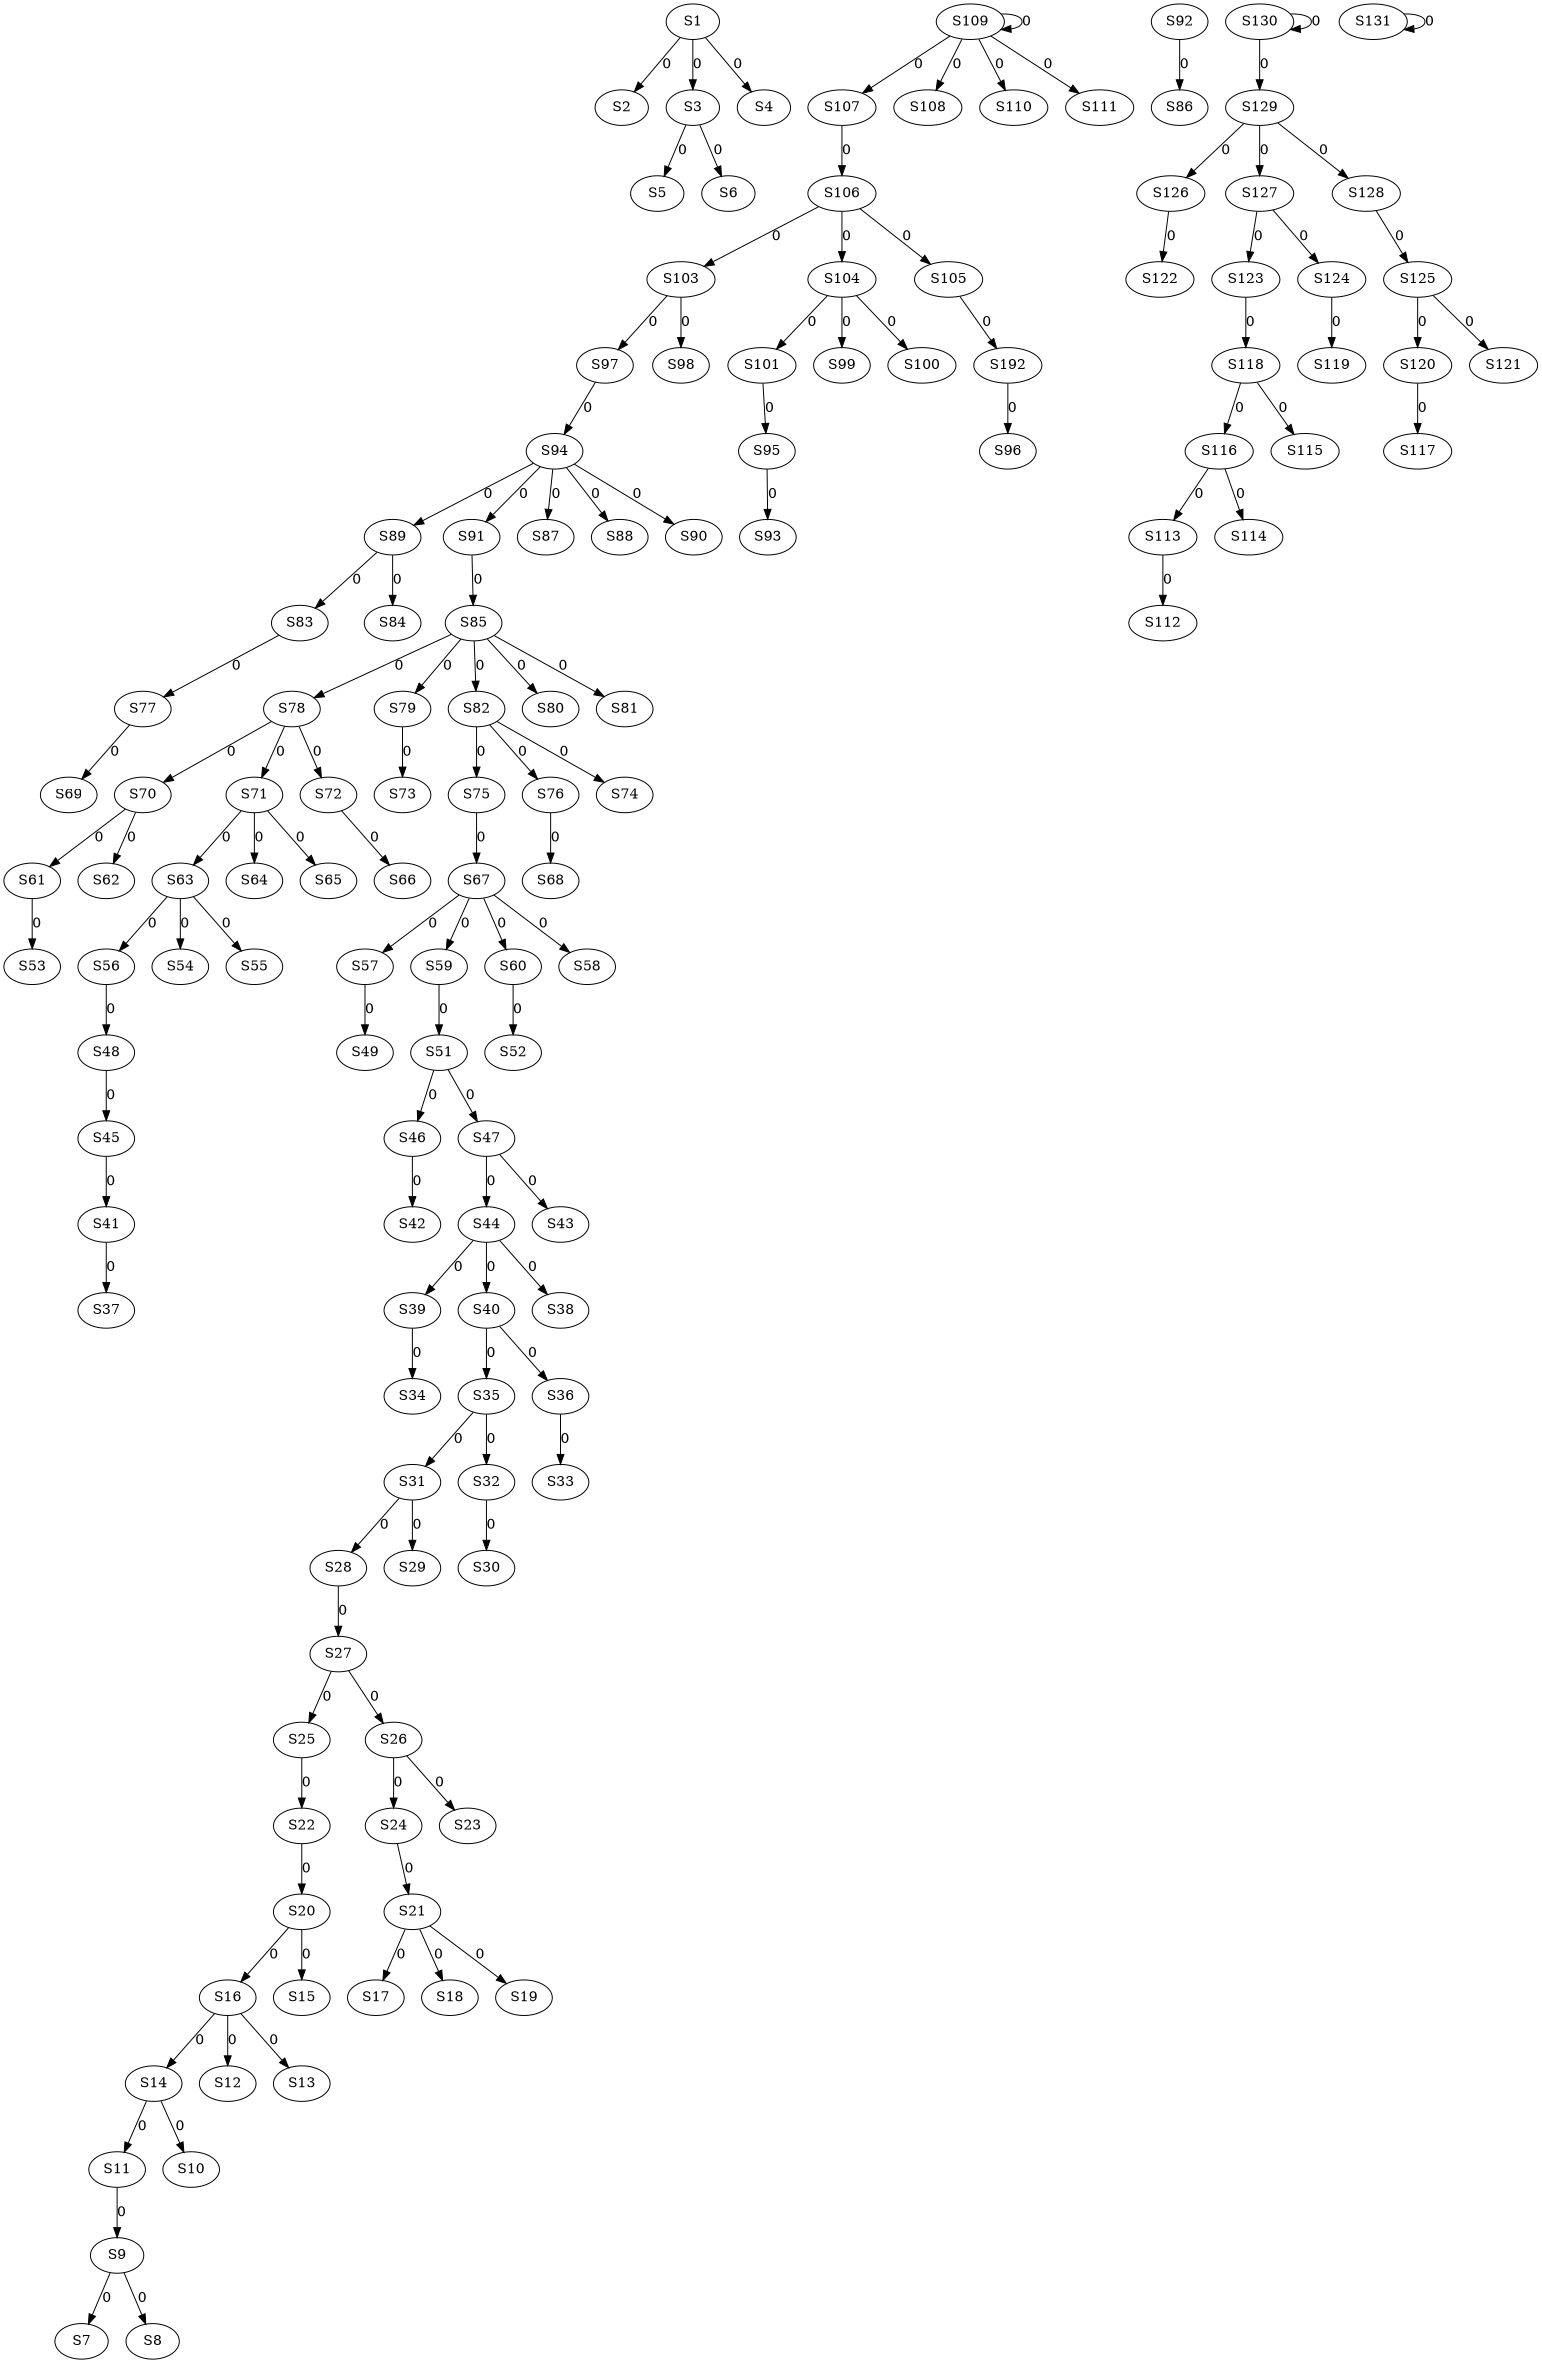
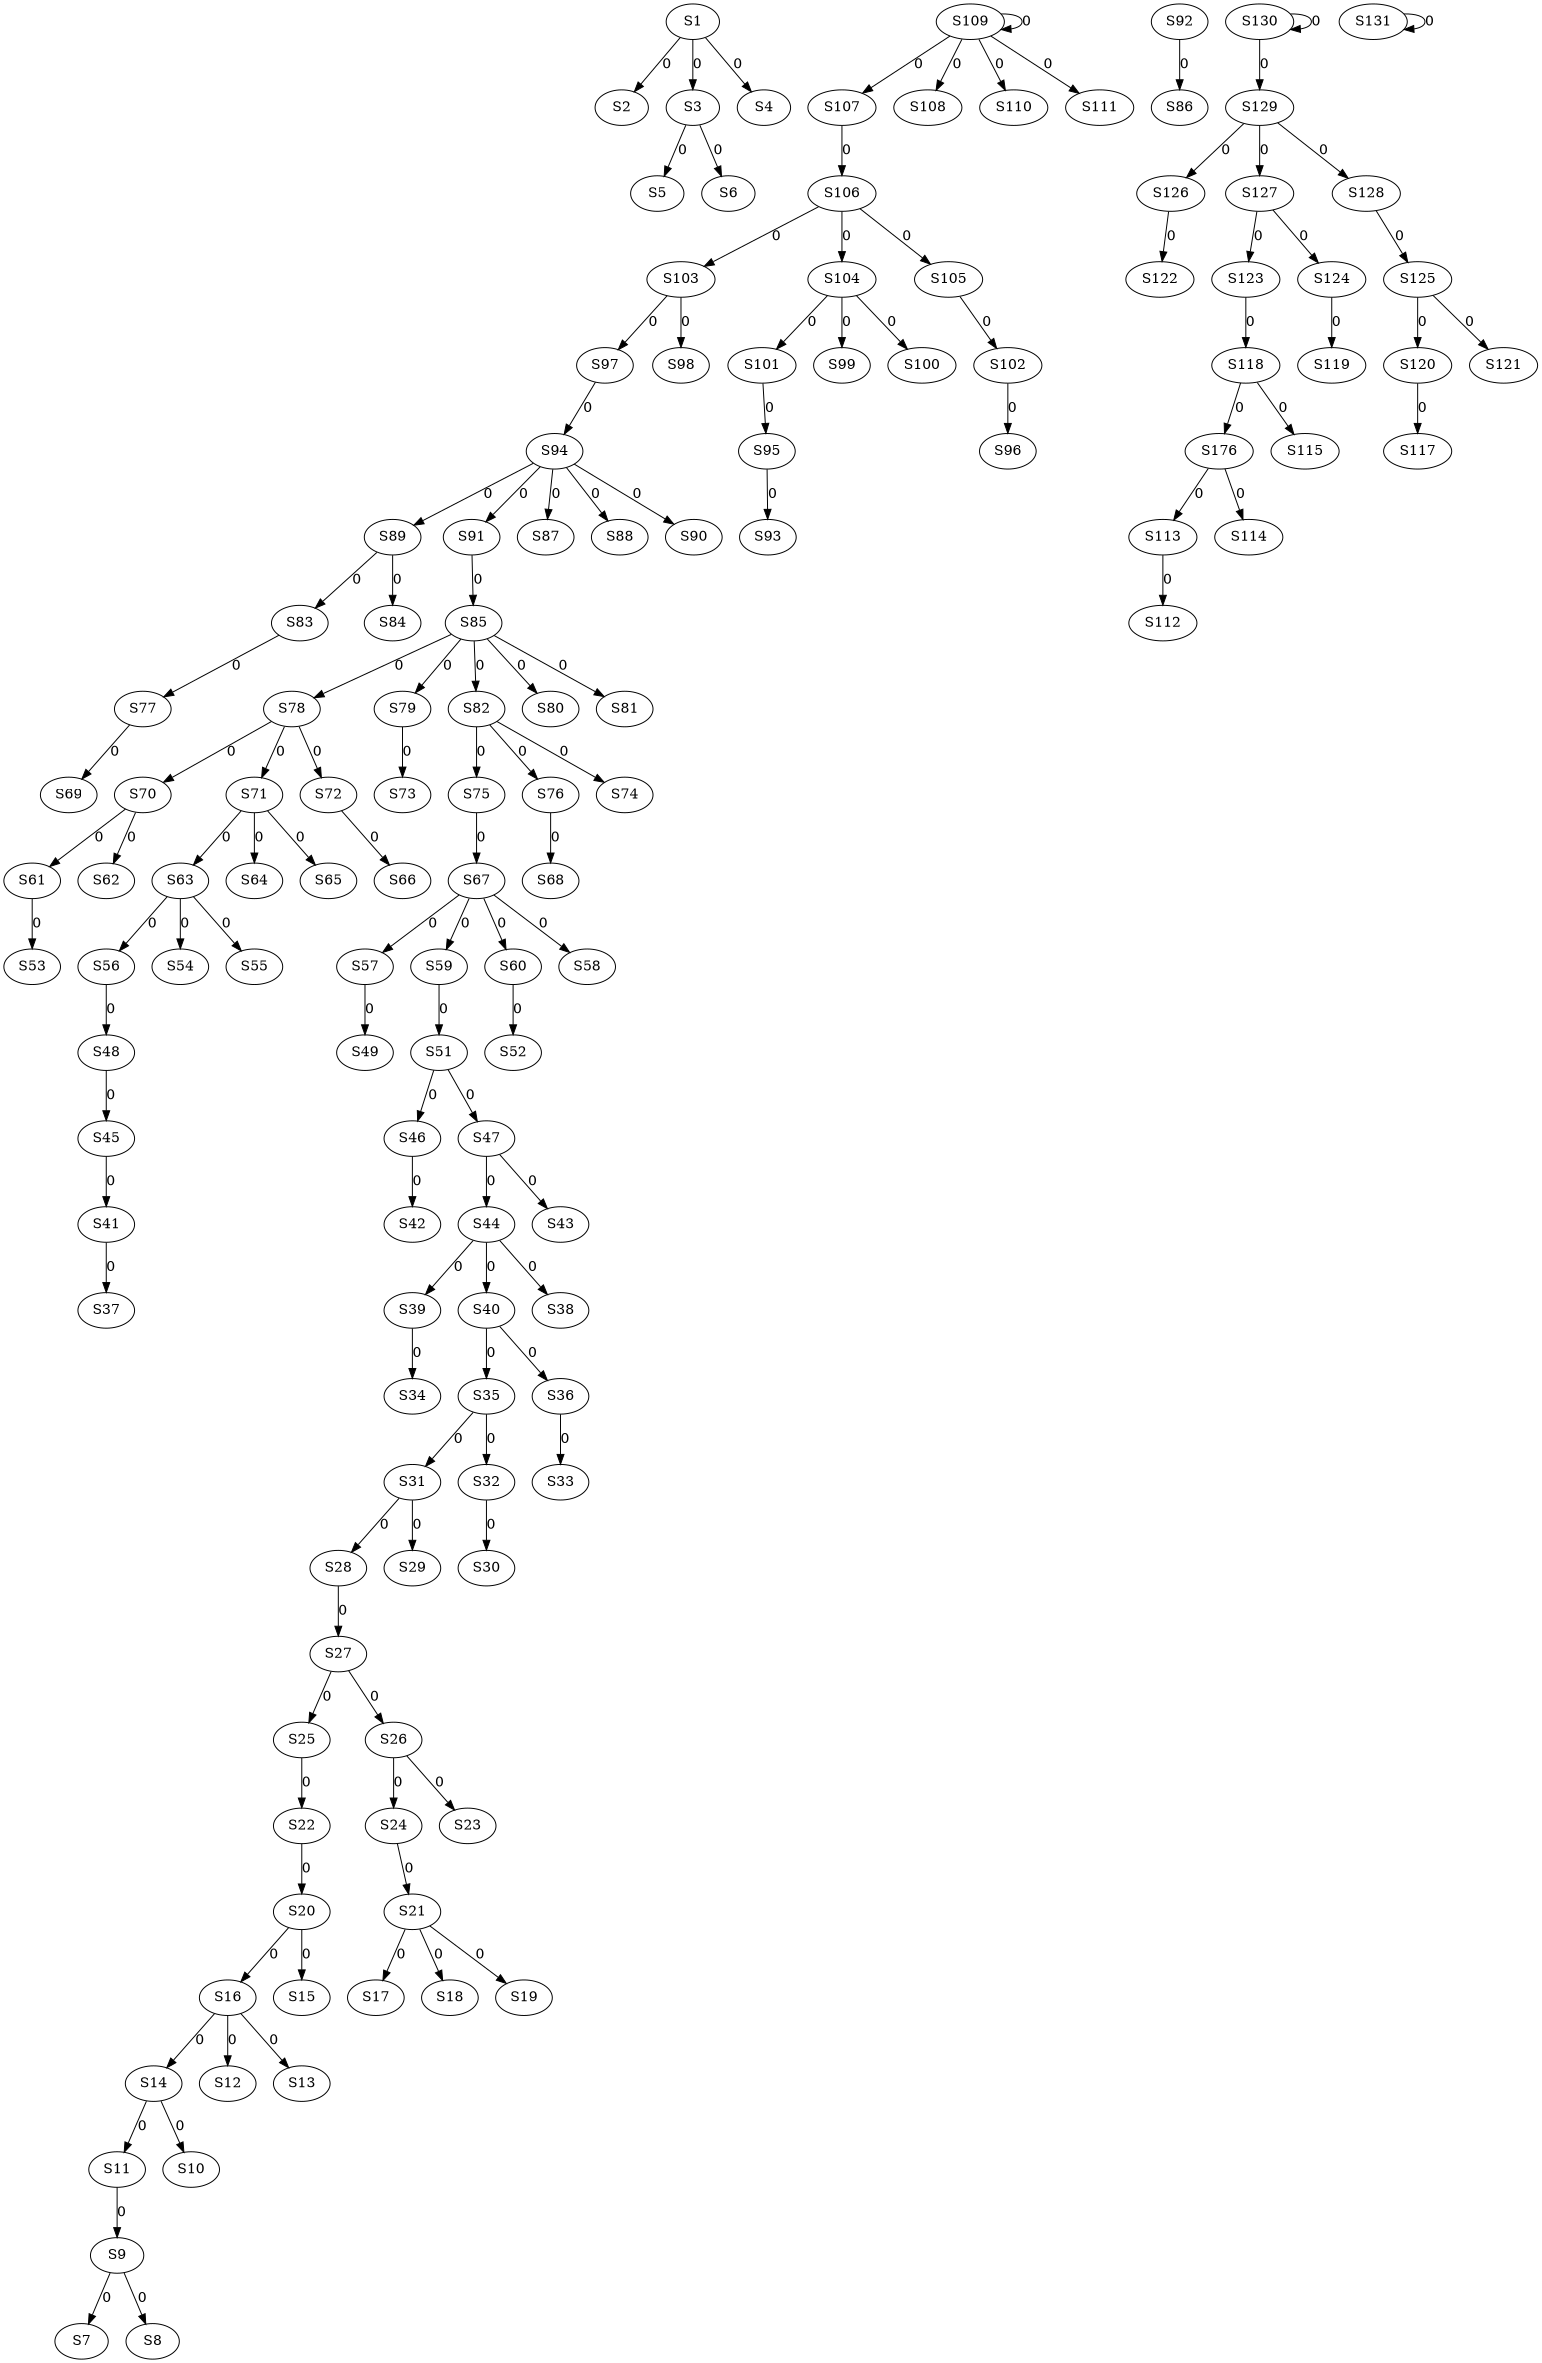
node "S192": label "S192" -> "S102"
node "S116": label "S116" -> "S176"
